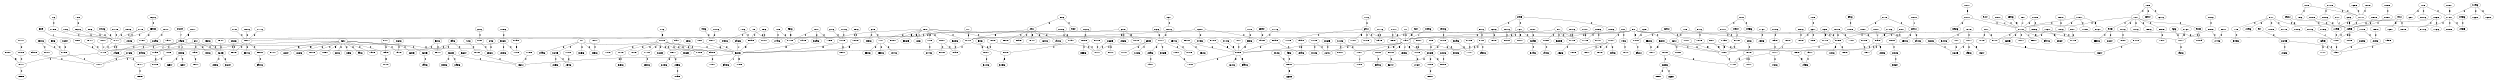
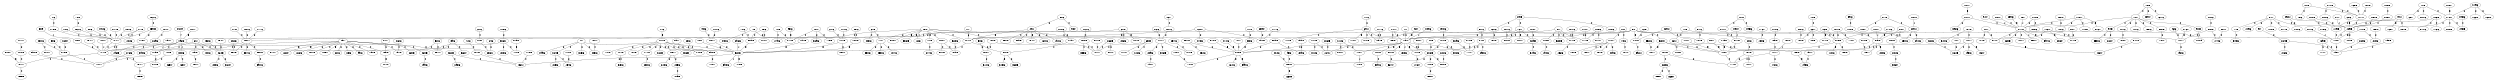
node "16_4": label "16_4" -> "19_4"
node "150_6": removed
node "362_5": added
